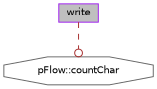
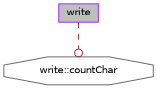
node "pFlow::countChar": label "pFlow::countChar" -> "write::countChar"
